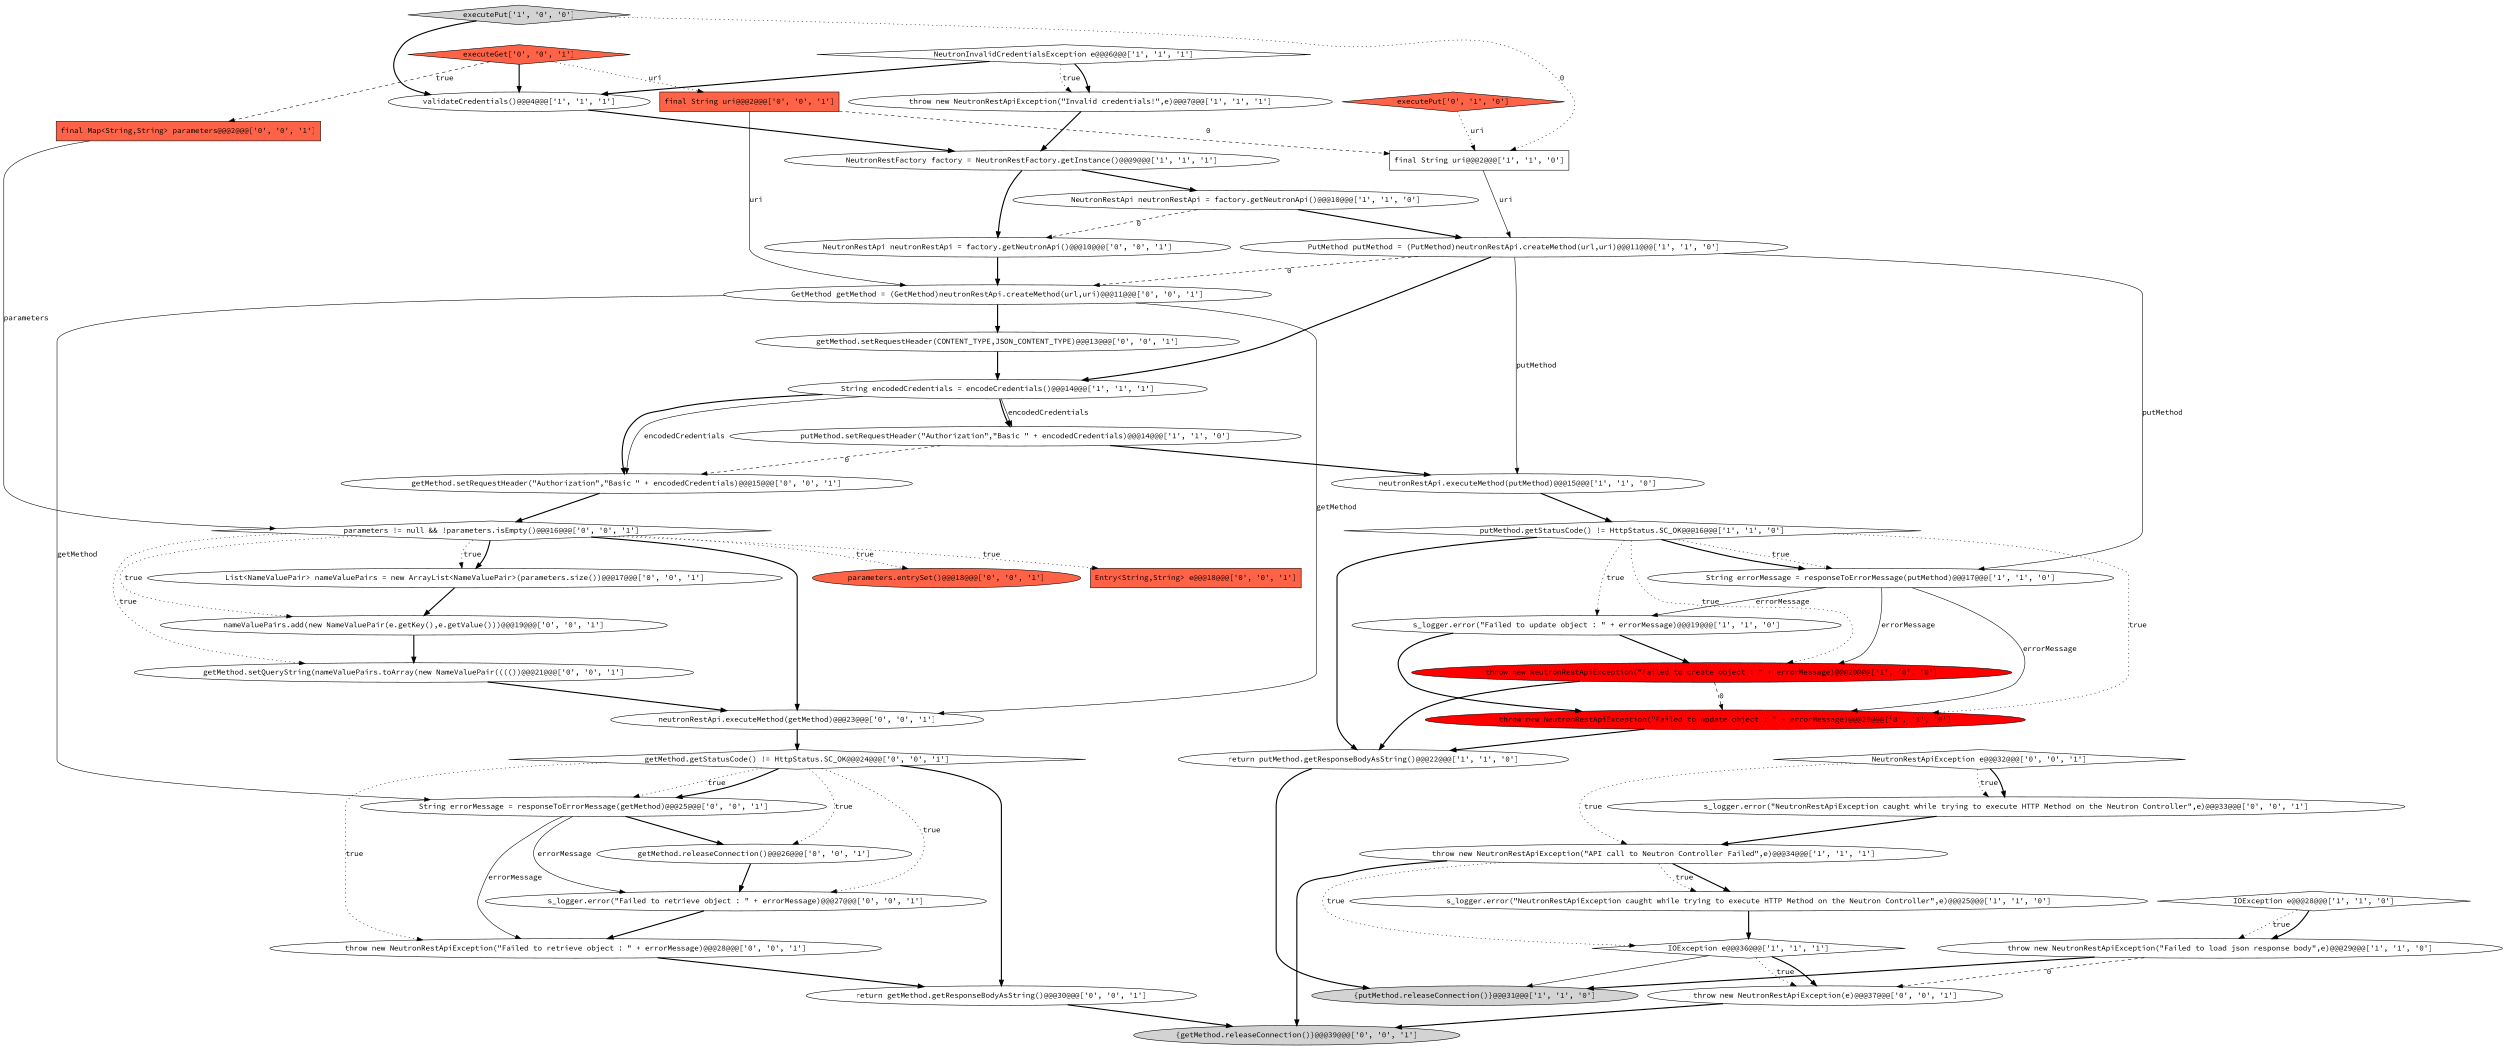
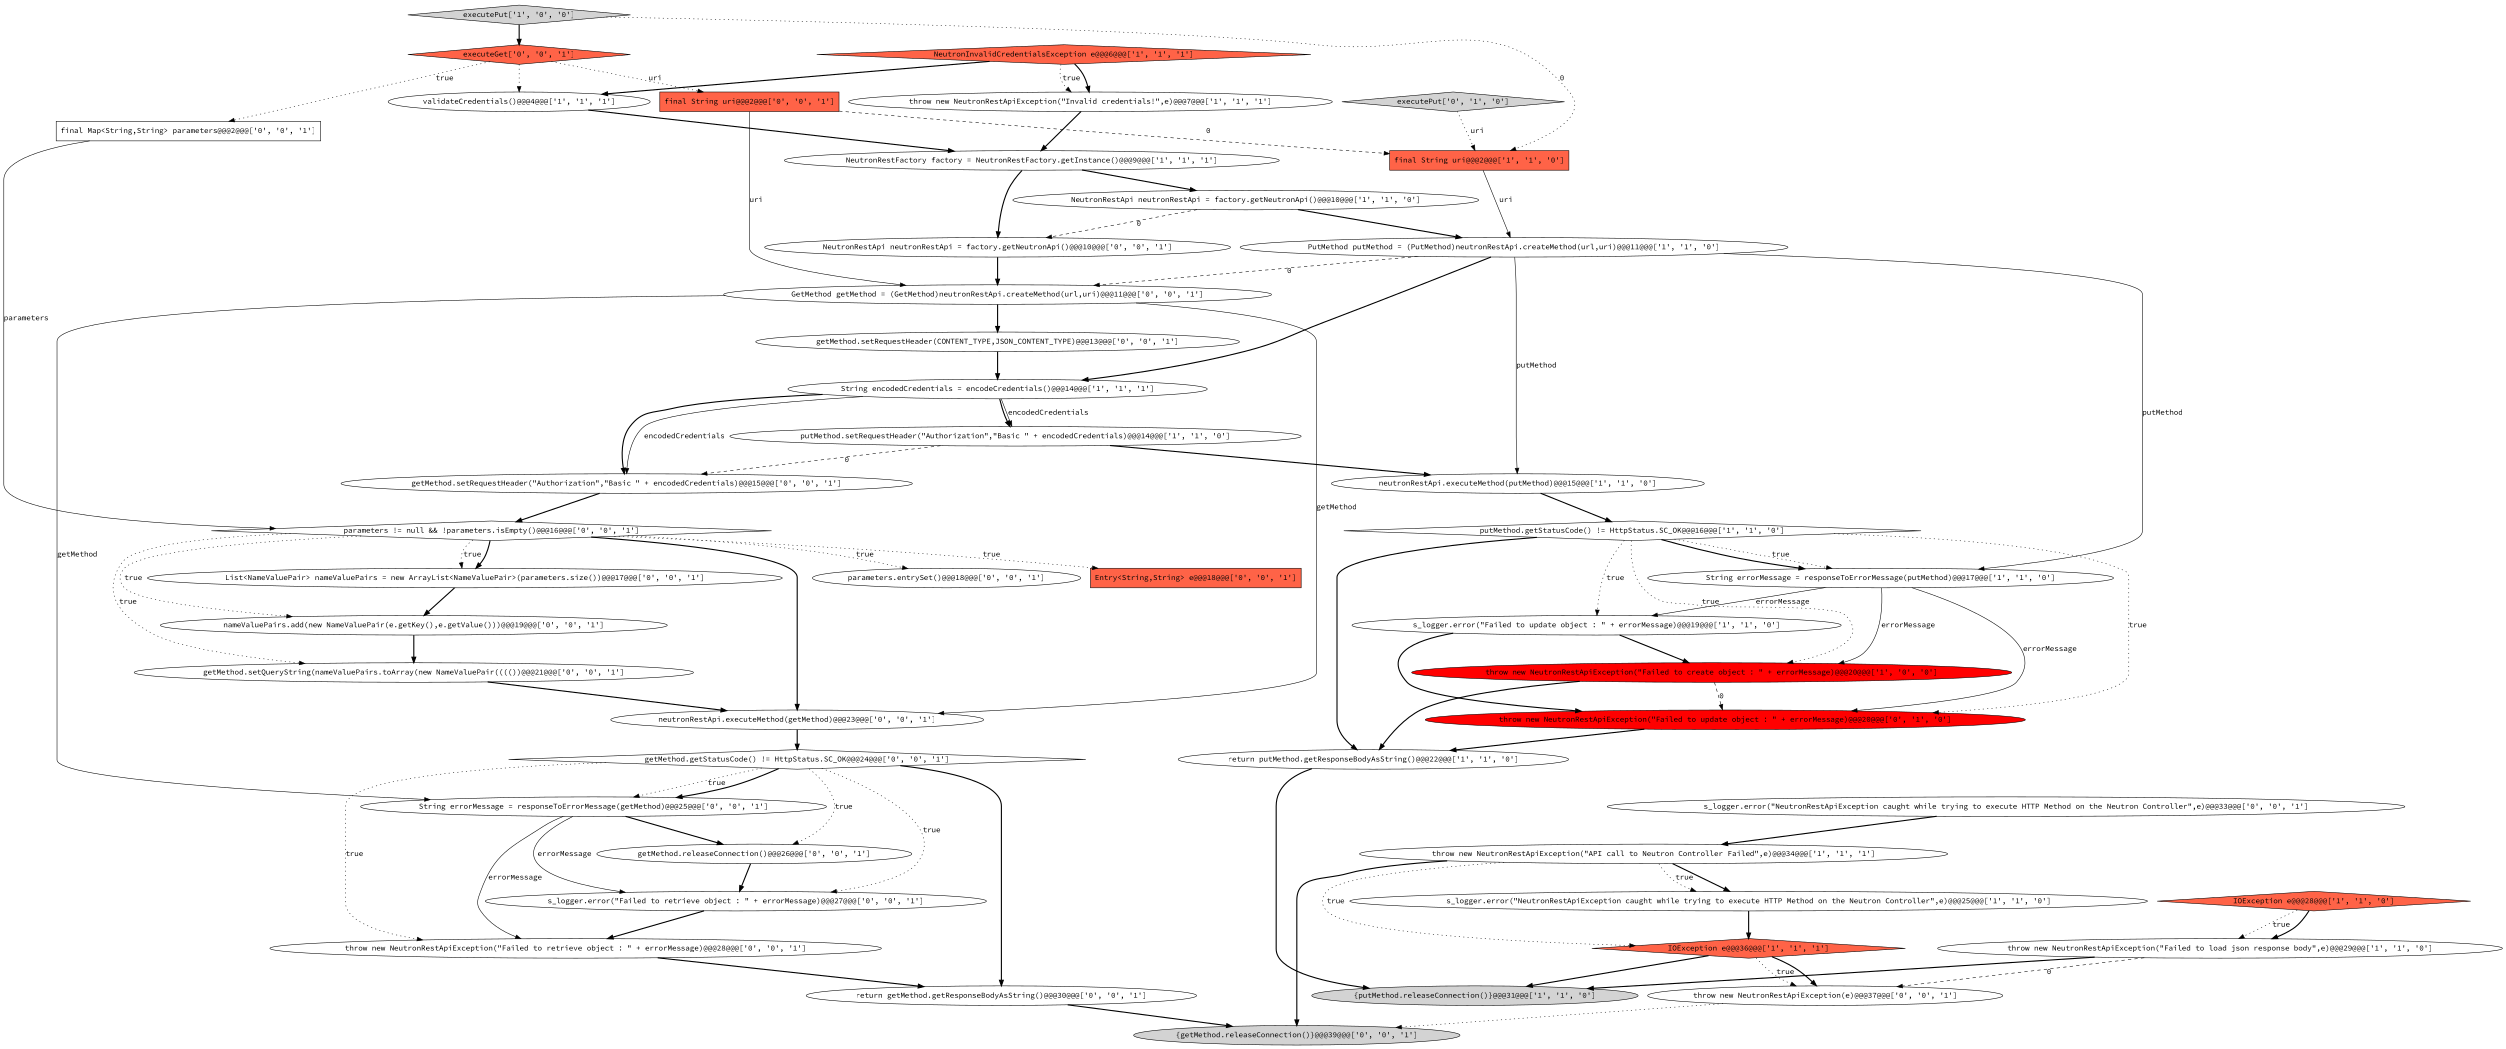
edge "executePut['1', '0', '0']" -> "validateCredentials()@@@4@@@['1', '1', '1']": now "executePut['1', '0', '0']" -> "executeGet['0', '0', '1']"
node "NeutronInvalidCredentialsException e@@@6@@@['1', '1', '1']": fillcolor white -> tomato
edge "executeGet['0', '0', '1']" -> "validateCredentials()@@@4@@@['1', '1', '1']": style bold -> dotted
edge "executeGet['0', '0', '1']" -> "final Map<String,String> parameters@@@2@@@['0', '0', '1']": style dashed -> dotted
node "executePut['0', '1', '0']": fillcolor tomato -> lightgray
node "final Map<String,String> parameters@@@2@@@['0', '0', '1']": fillcolor tomato -> white
node "final String uri@@@2@@@['1', '1', '0']": fillcolor white -> tomato
node "parameters.entrySet()@@@18@@@['0', '0', '1']": fillcolor tomato -> white
node "NeutronRestApiException e@@@32@@@['0', '0', '1']": removed
node "IOException e@@@28@@@['1', '1', '0']": fillcolor white -> tomato
node "IOException e@@@36@@@['1', '1', '1']": fillcolor white -> tomato
edge "IOException e@@@36@@@['1', '1', '1']" -> "{putMethod.releaseConnection()}@@@31@@@['1', '1', '0']": style solid -> bold
edge "throw new NeutronRestApiException(e)@@@37@@@['0', '0', '1']" -> "{getMethod.releaseConnection()}@@@39@@@['0', '0', '1']": style bold -> dotted
